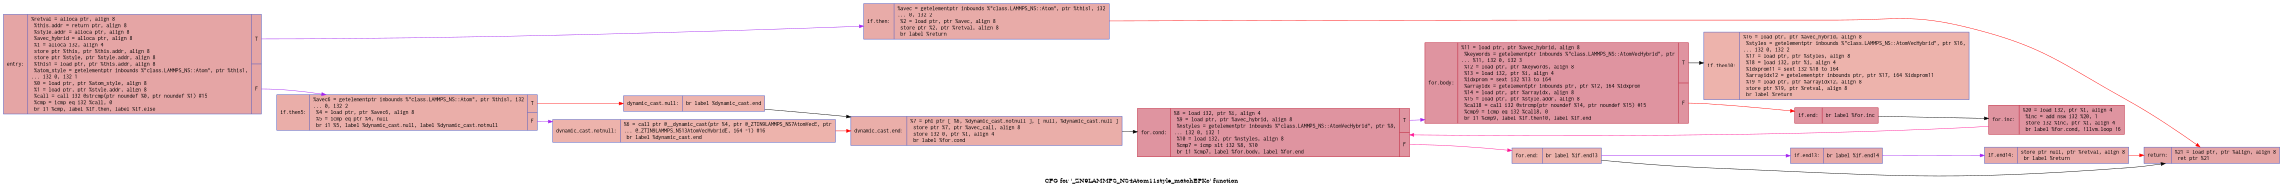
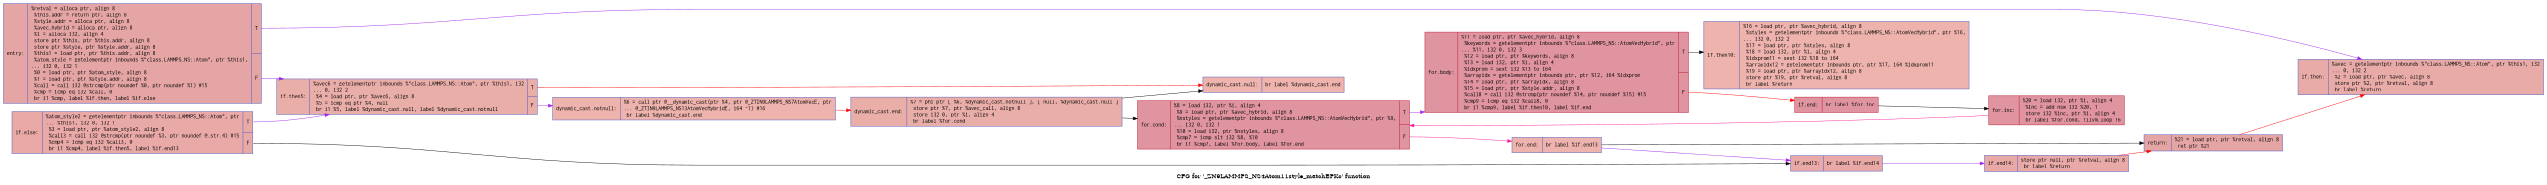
edge "if.then:" -> "return:": reversed
edge "dynamic_cast.null:" -> "dynamic_cast.end:": reversed
node "if.else:": added
node "return:": text "%21 = load ptr, ptr %align, align 8" -> "%21 = load ptr, ptr %retval, align 8"
